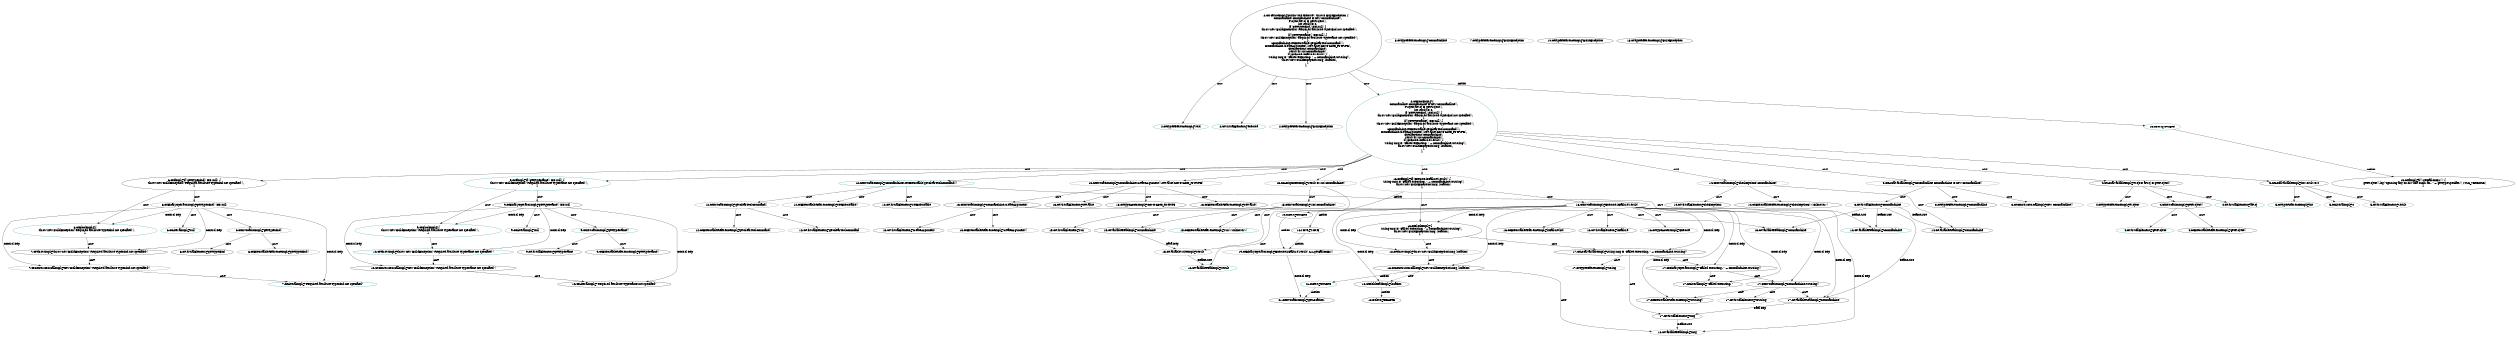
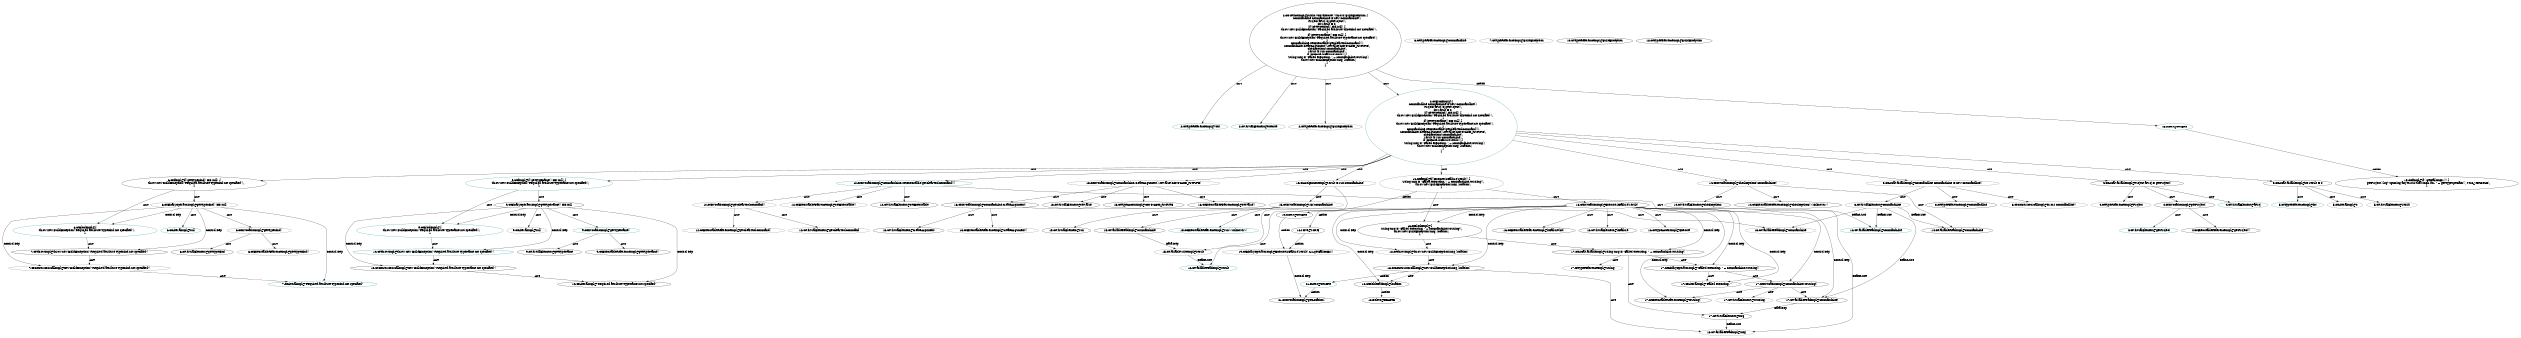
node "3:CtConstructorCallImpl@new Commandline()": label "3:CtConstructorCallImpl@new Commandline()" -> "3:CtConstructorCallImpl@errors Commandline()"
edge "16:CtInvocationImpl@Execute.isFailure(result)" -> "18:CtVariableReadImpl@msg": label "Control Dep" -> "Define-Use"
